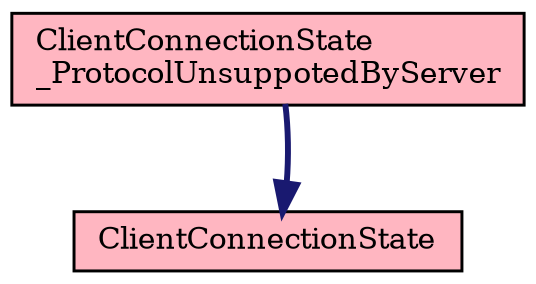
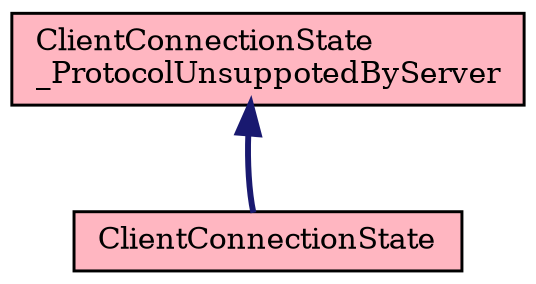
edge "ClientConnectionState _ProtocolUnsuppotedByServer" -> "ClientConnectionState": reversed
